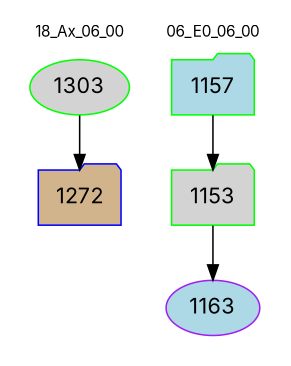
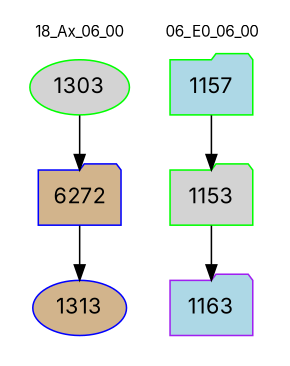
node "1272": label "1272" -> "6272"
node "1313": added
node "1163": shape ellipse -> folder
